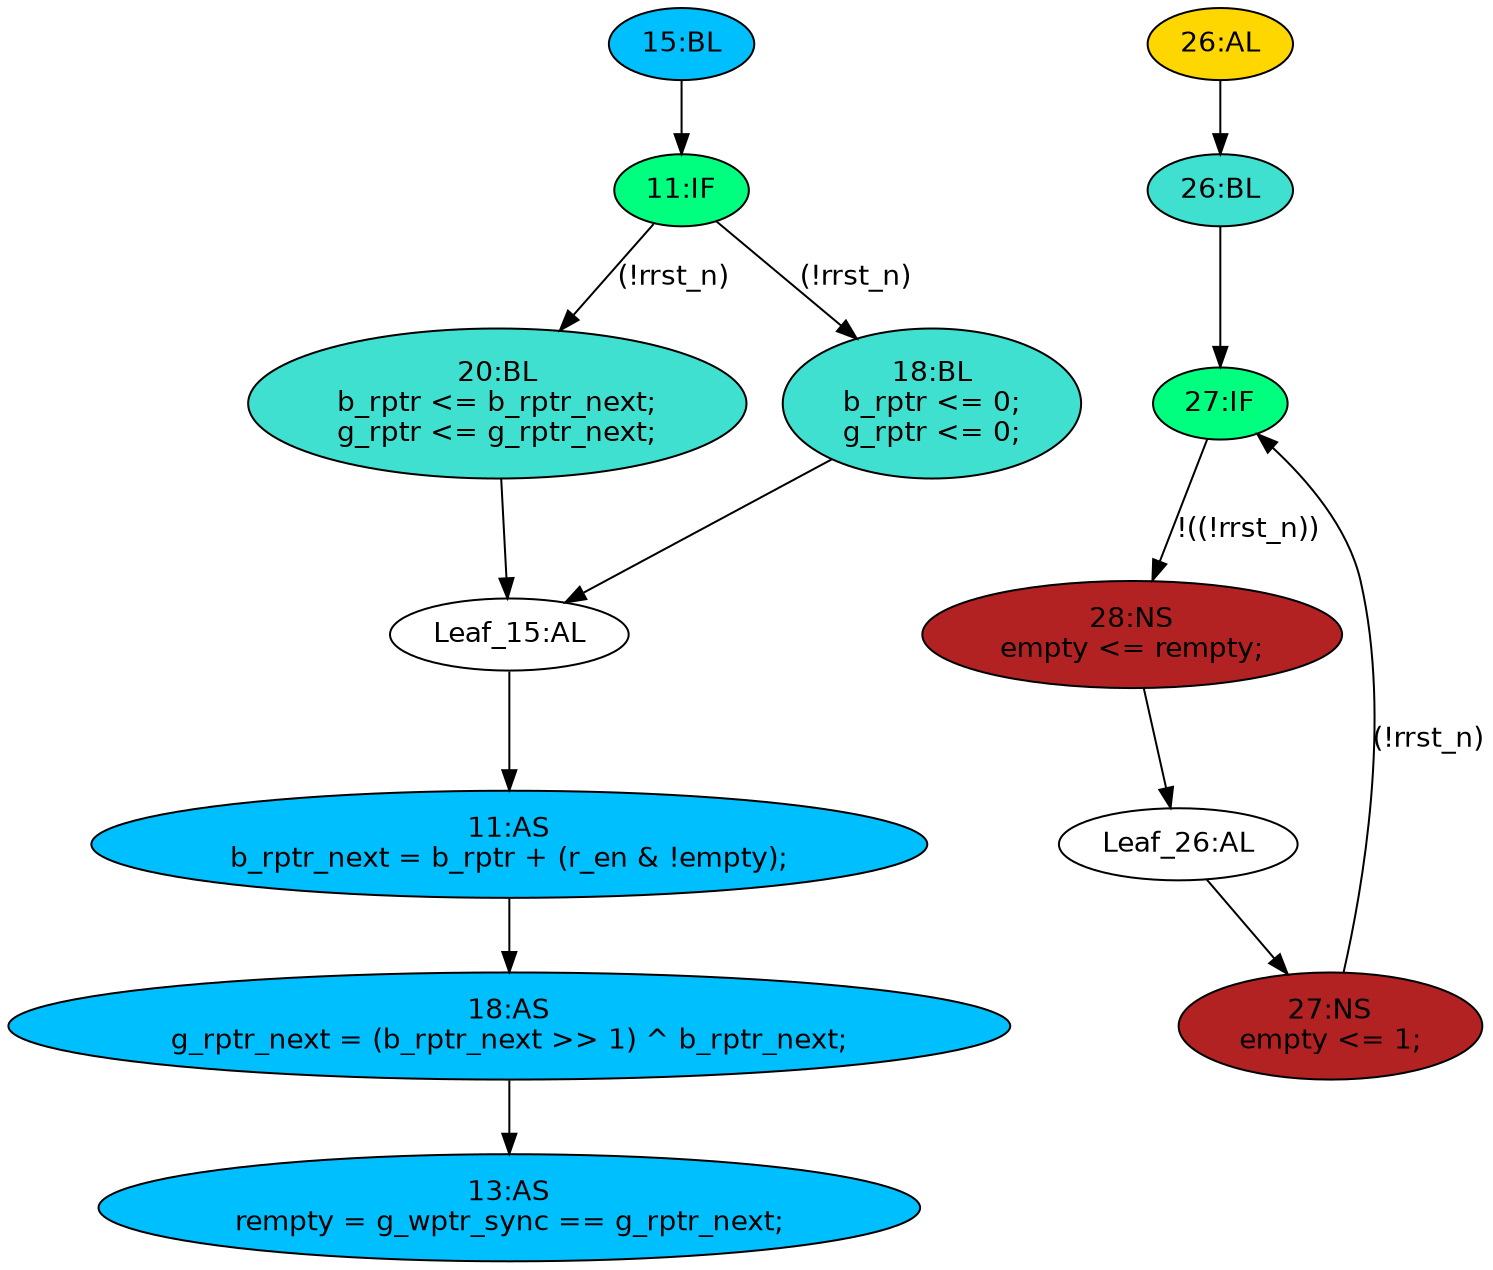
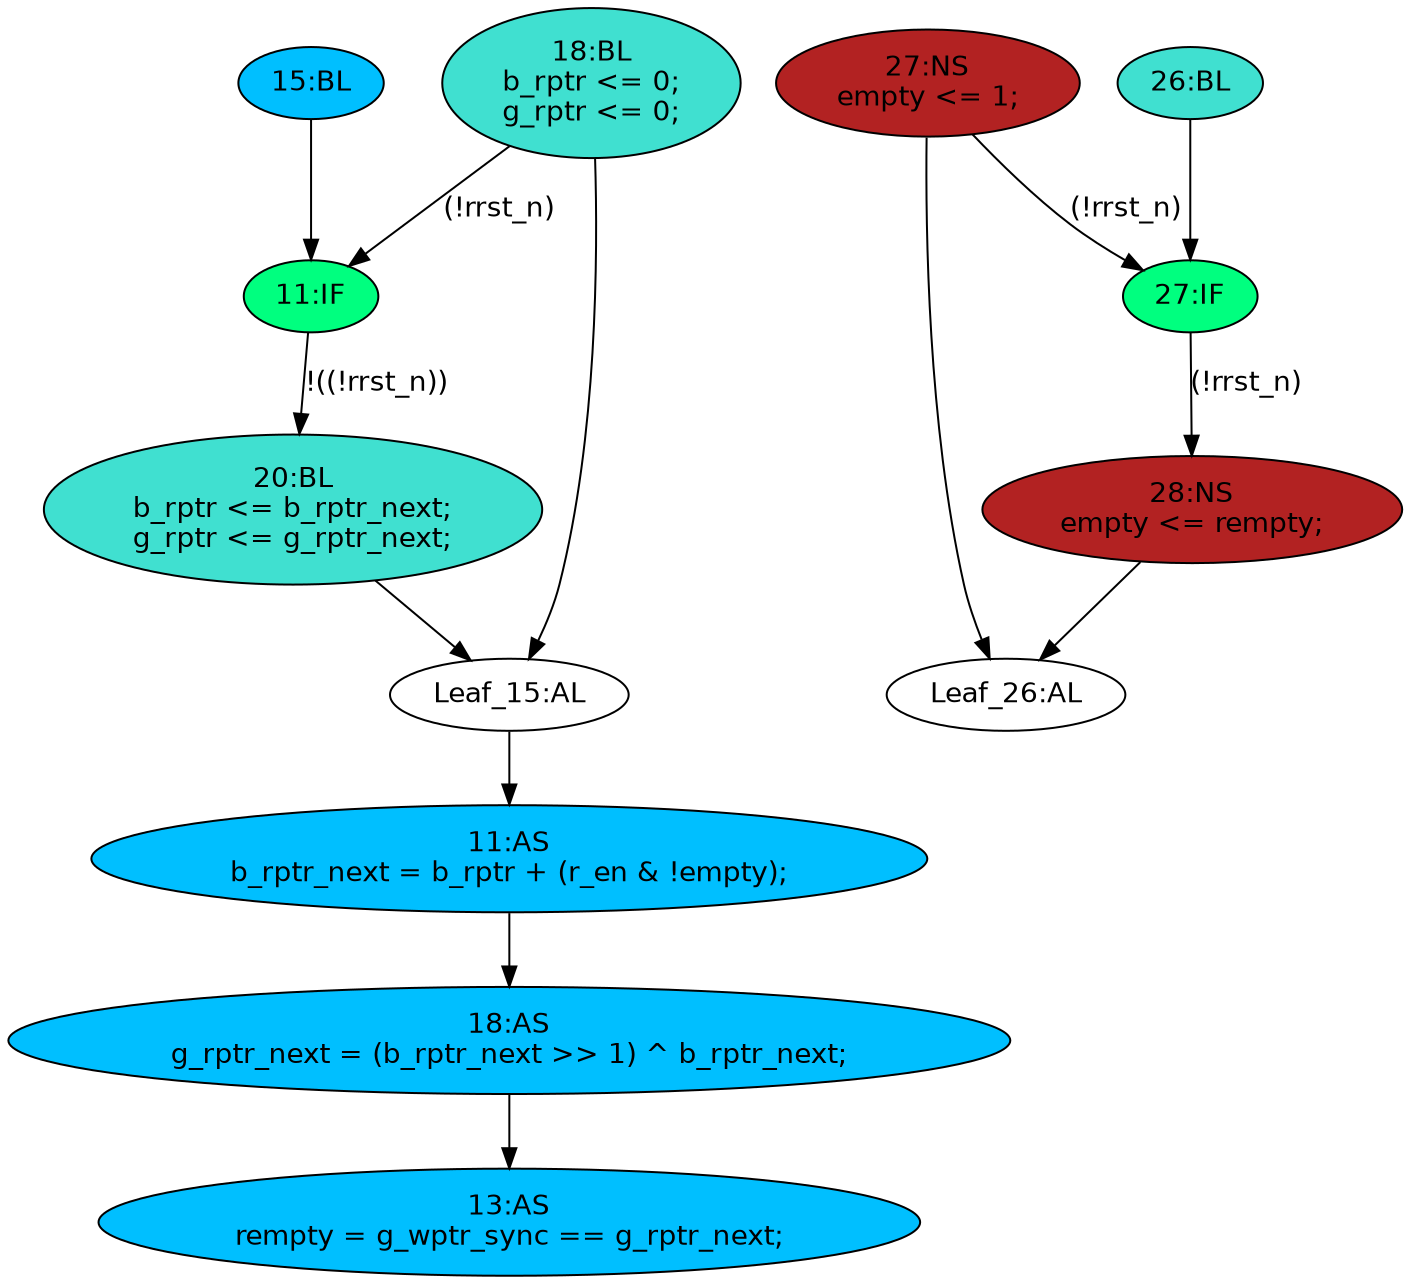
node "26:AL": removed
edge "11:IF" -> "18:BL b_rptr <= 0; g_rptr <= 0;": reversed
edge "11:IF" -> "20:BL b_rptr <= b_rptr_next; g_rptr <= g_rptr_next;": label "(!rrst_n)" -> "!((!rrst_n))"
edge "27:IF" -> "28:NS empty <= rempty;": label "!((!rrst_n))" -> "(!rrst_n)"
edge "Leaf_26:AL" -> "27:NS empty <= 1;": reversed
